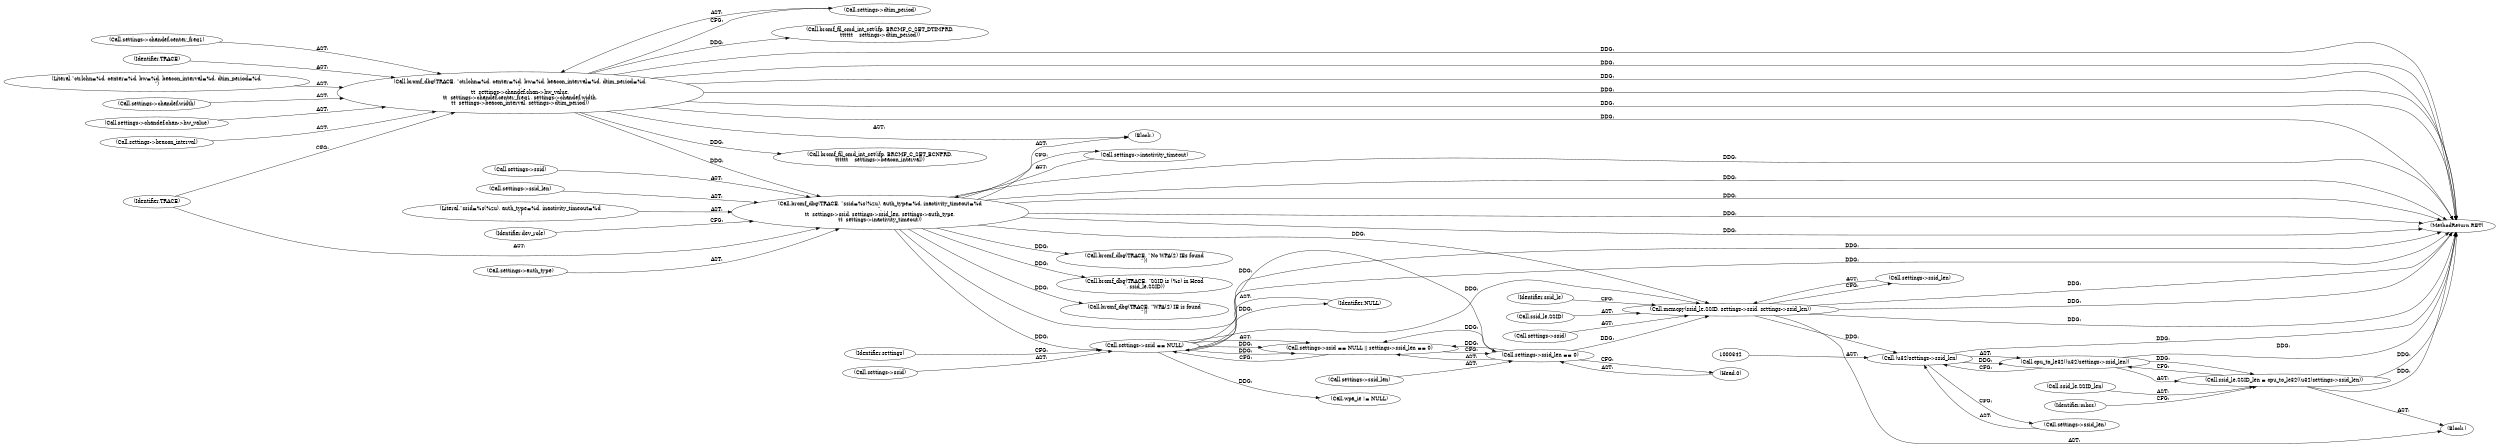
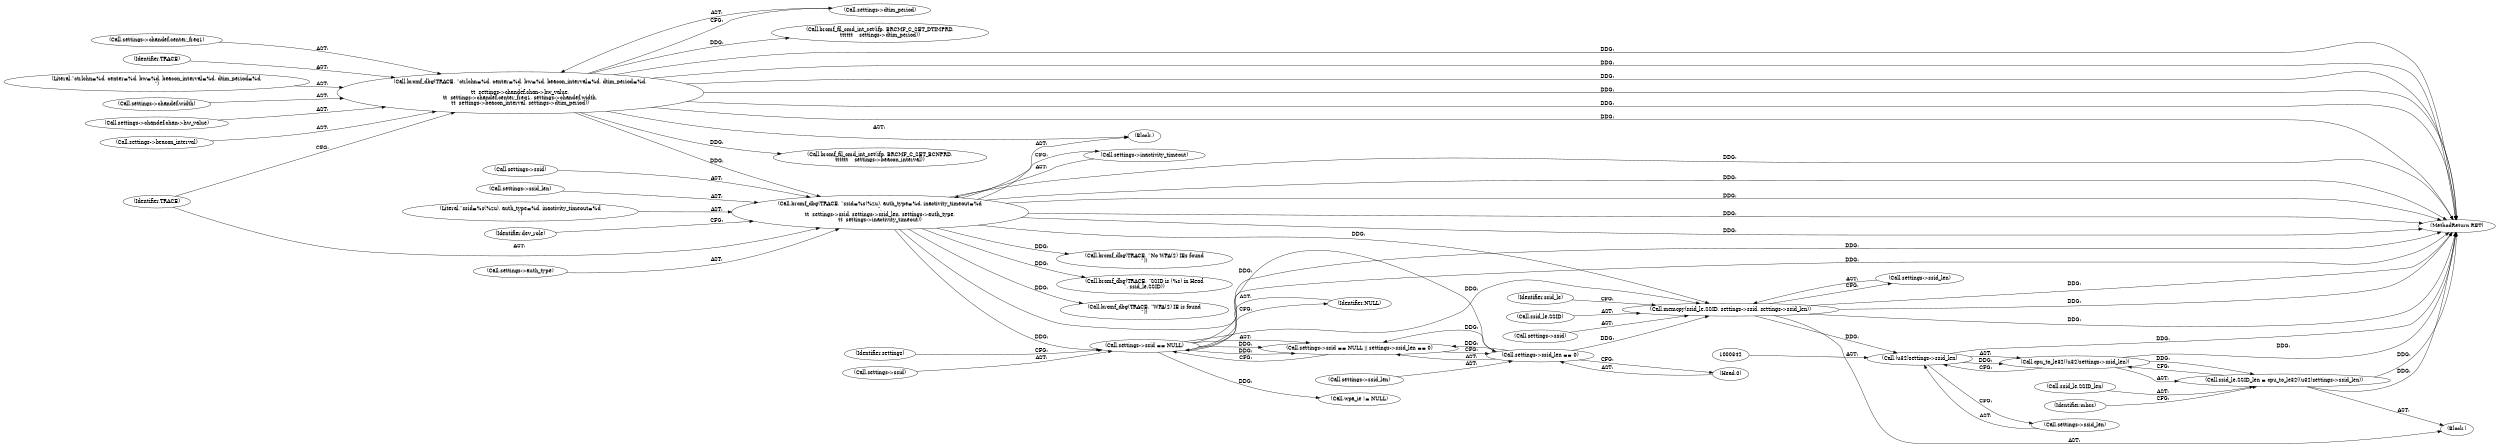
edge "(Call,settings->ssid == NULL)" -> "(Identifier,NULL)": label "DDG: " -> "CFG: "
